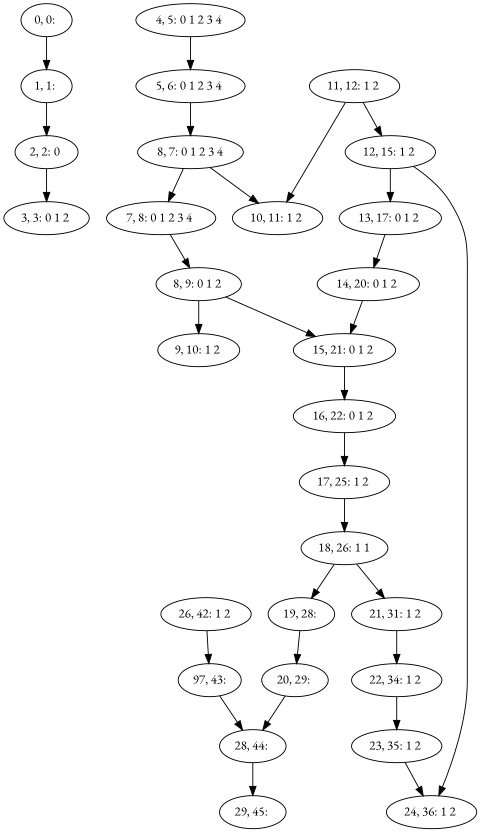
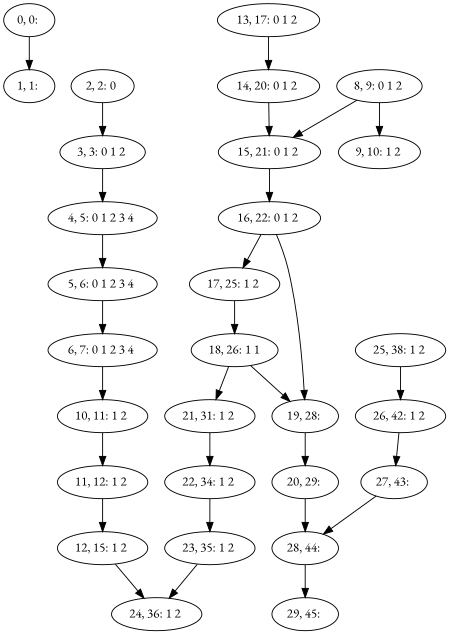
edge "1, 1:" -> "2, 2: 0": removed
edge "11, 12: 1 2" -> "10, 11: 1 2": reversed
node "8, 7: 0 1 2 3 4": label "8, 7: 0 1 2 3 4" -> "6, 7: 0 1 2 3 4"
edge "3, 3: 0 1 2" -> "4, 5: 0 1 2 3 4": added
edge "12, 15: 1 2" -> "13, 17: 0 1 2": removed
node "7, 8: 0 1 2 3 4": removed
edge "16, 22: 0 1 2" -> "19, 28:": added
node "25, 38: 1 2": added
node "97, 43:": label "97, 43:" -> "27, 43:"
